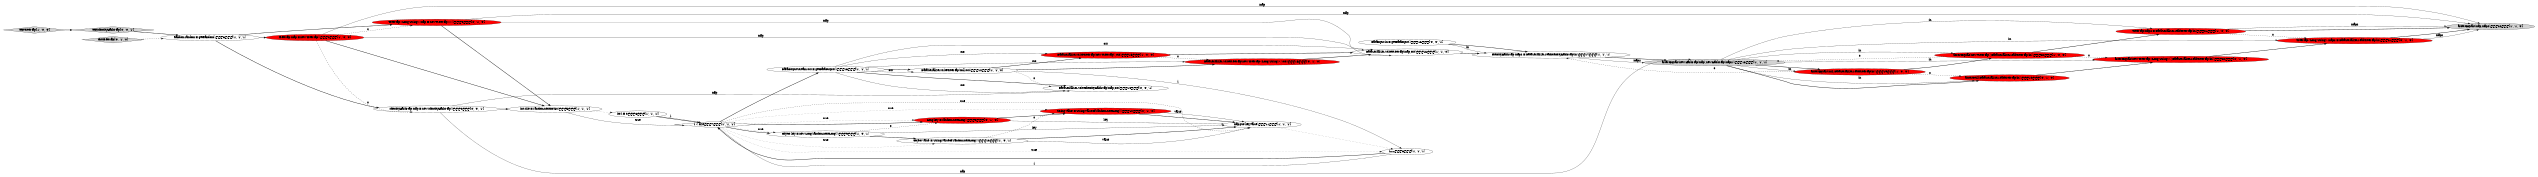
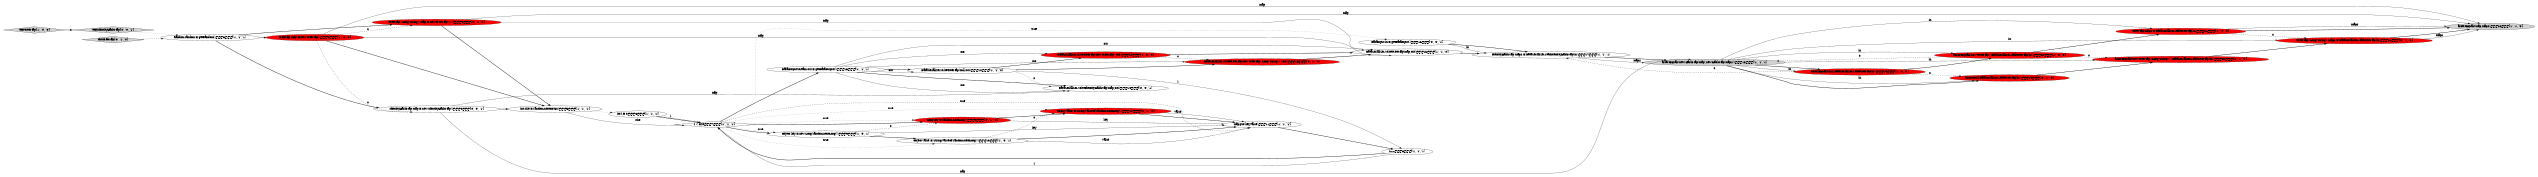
edge "testIdentityHashMap['0', '0', '1']" -> "Random random = getRandom()@@@3@@@['1', '1', '1']": style bold -> dotted
edge "int size = random.nextInt(50)@@@5@@@['1', '1', '1']" -> "i < size@@@7@@@['1', '1', '1']": label "true" -> "size"
edge "map.put(key,value)@@@11@@@['1', '1', '1']" -> "i++@@@8@@@['1', '1', '1']": style dotted -> bold
edge "i < size@@@7@@@['1', '1', '1']" -> "i++@@@8@@@['1', '1', '1']": now "i < size@@@7@@@['1', '1', '1']" -> "DataInput in = getDataInput()@@@16@@@['0', '0', '1']"
